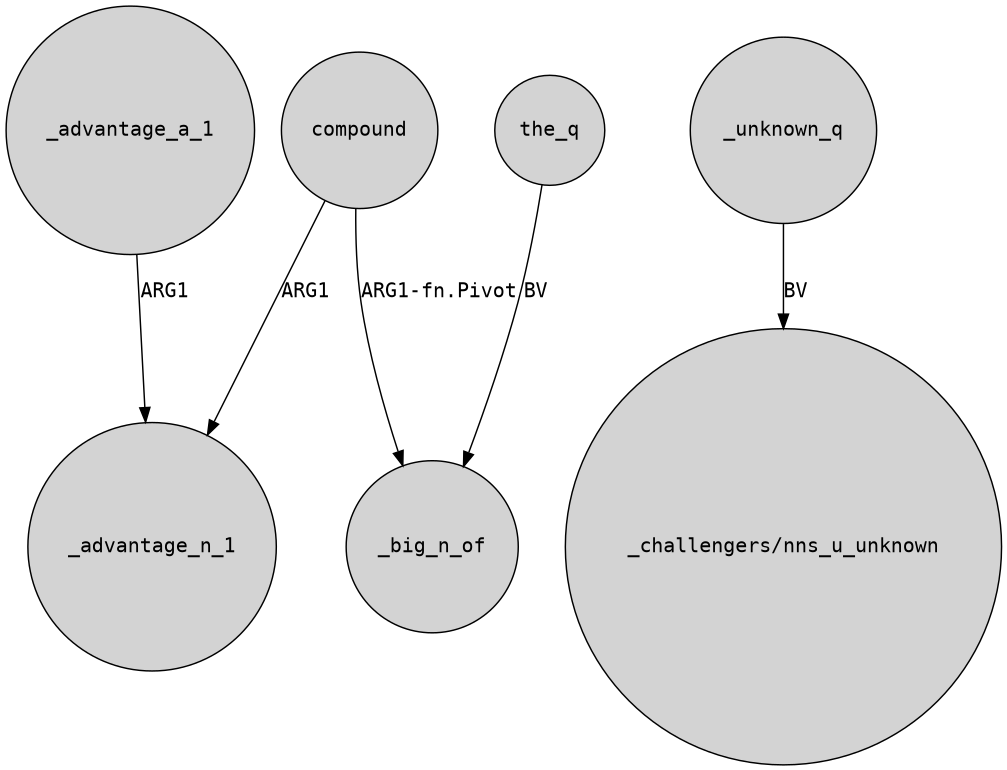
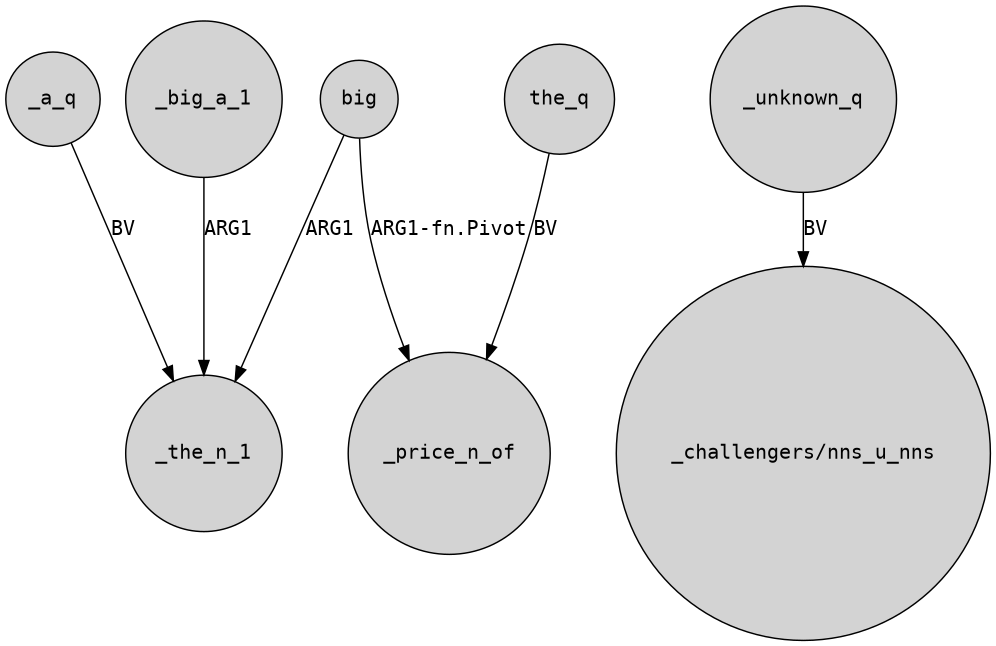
node "_a_q": added
node "_advantage_a_1": label "_advantage_a_1" -> "_big_a_1"
node "compound": label "compound" -> "big"
node "_advantage_n_1": label "_advantage_n_1" -> "_the_n_1"
node "_big_n_of": label "_big_n_of" -> "_price_n_of"
node "_challengers/nns_u_unknown": label "_challengers/nns_u_unknown" -> "_challengers/nns_u_nns"
